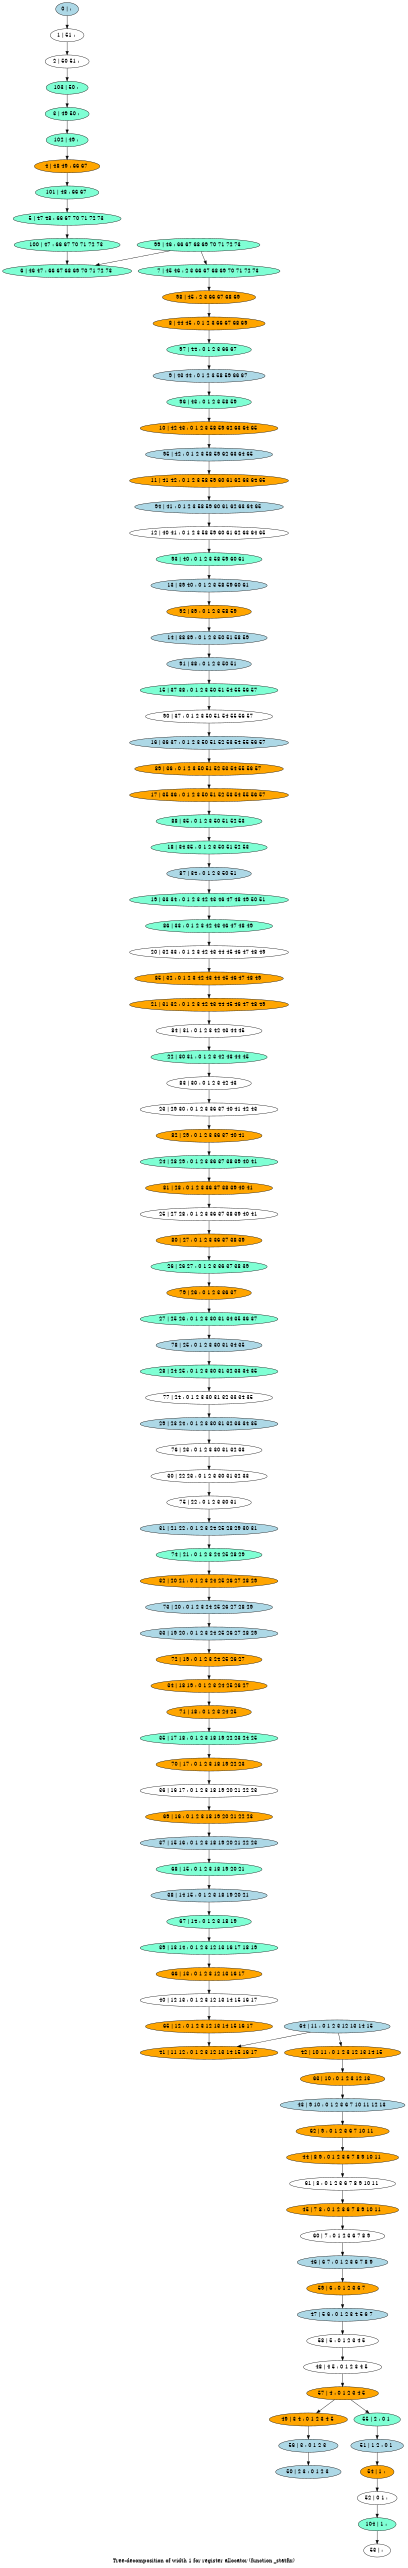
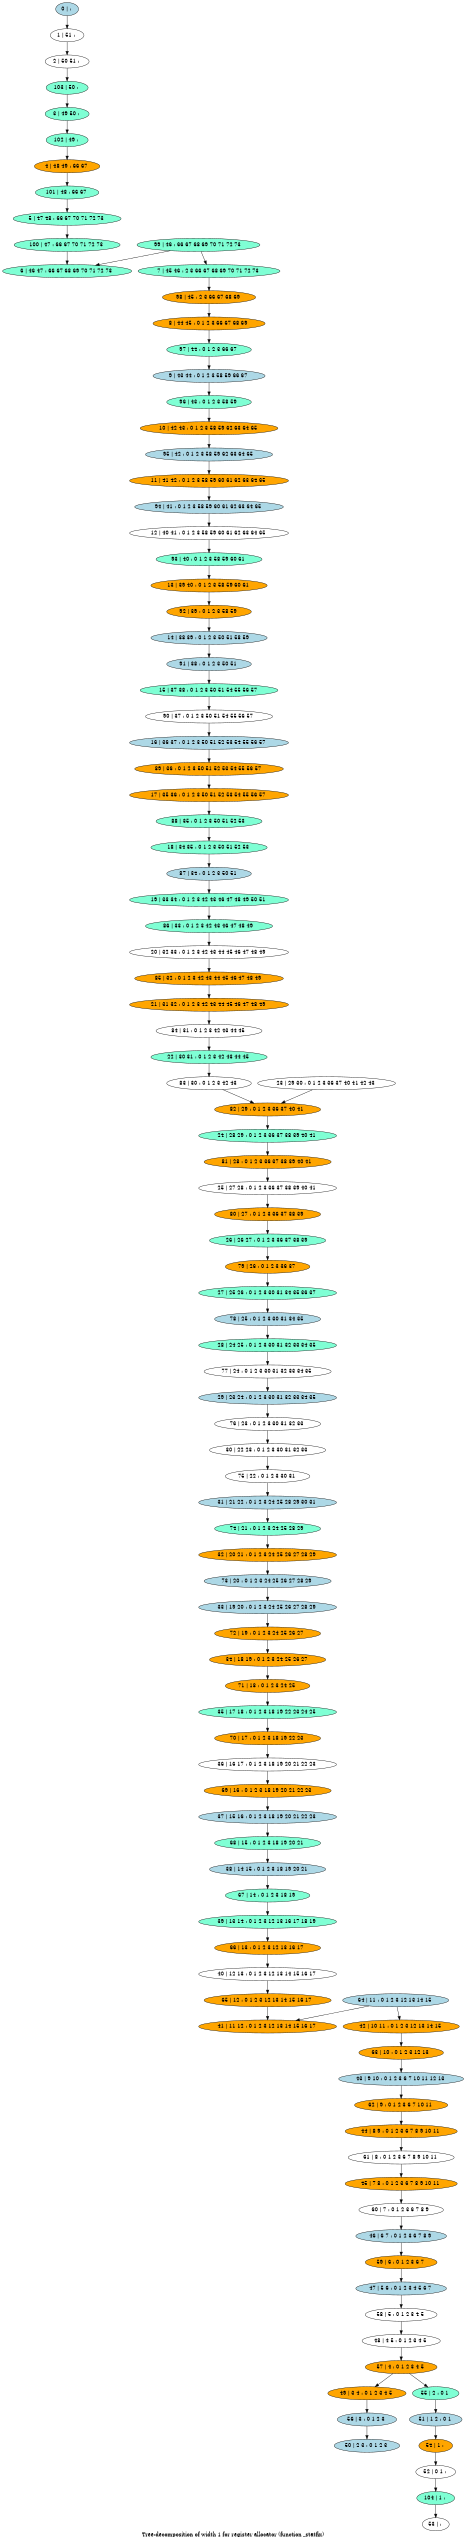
node "13 | 39 40 : 0 1 2 3 58 59 60 61": fillcolor lightblue -> orange
edge "83 | 30 : 0 1 2 3 42 43" -> "23 | 29 30 : 0 1 2 3 36 37 40 41 42 43": now "83 | 30 : 0 1 2 3 42 43" -> "82 | 29 : 0 1 2 3 36 37 40 41"
